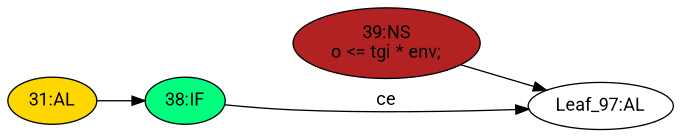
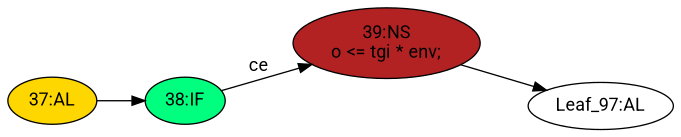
node "31:AL": label "31:AL" -> "37:AL"
edge "38:IF" -> "Leaf_97:AL": now "38:IF" -> "39:NS o <= tgi * env;"
